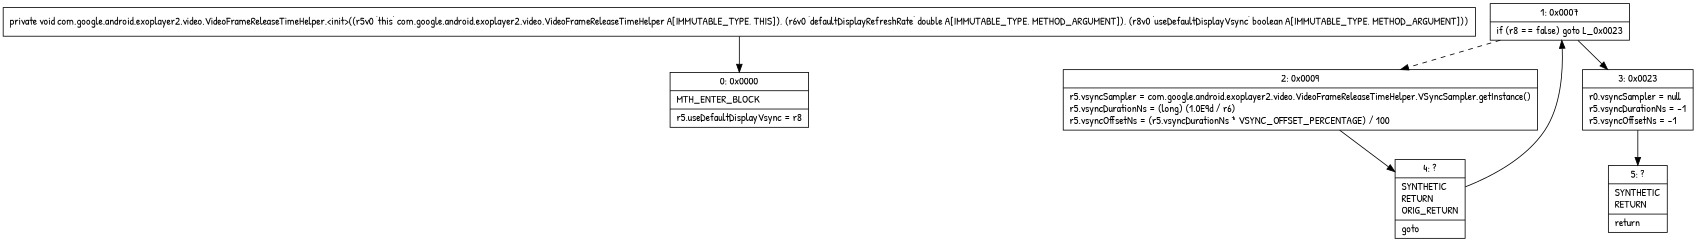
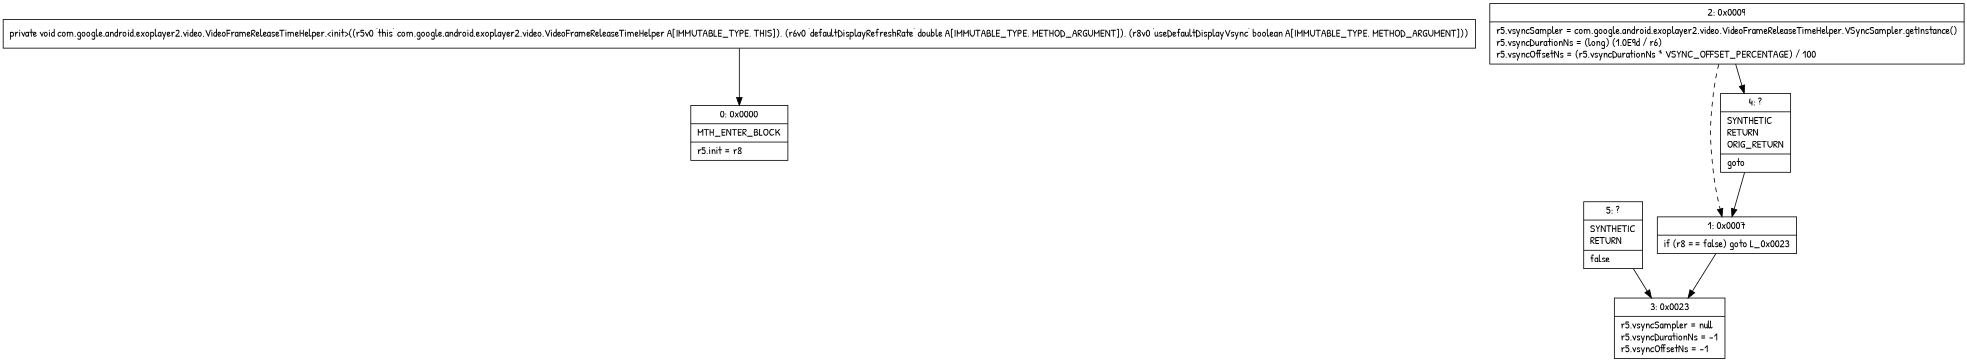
edge "1: 0x0007" -> "2: 0x0009": reversed
node "3: 0x0023": text "r0.vsyncSampler = null" -> "r5.vsyncSampler = null"
node "0: 0x0000": text "r5.useDefaultDisplayVsync = r8" -> "r5.init = r8"
edge "3: 0x0023" -> "5: ?": reversed
node "5: ?": text "return" -> "false"
